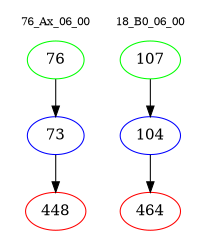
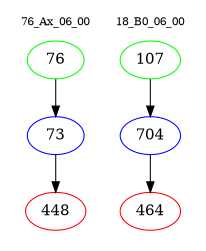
node "104": label "104" -> "704"
